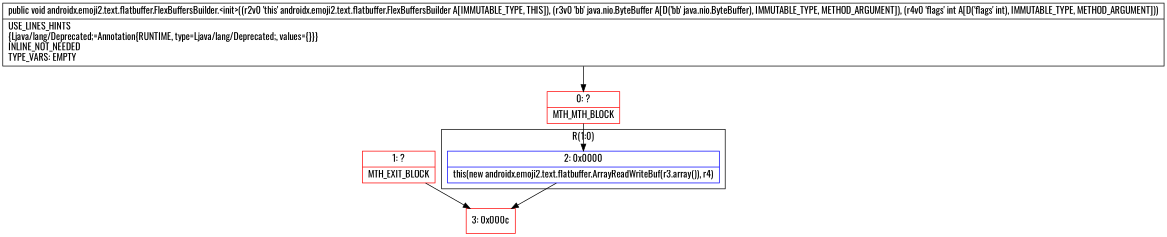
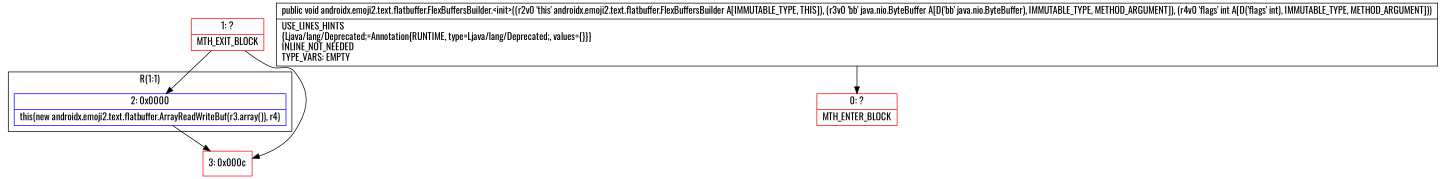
node "0: ?": text "MTH_MTH_BLOCK" -> "MTH_ENTER_BLOCK"
edge "0: ?" -> "2: 0x0000": now "1: ?" -> "2: 0x0000"
cluster "R(1:0)": label "R(1:0)" -> "R(1:1)"
